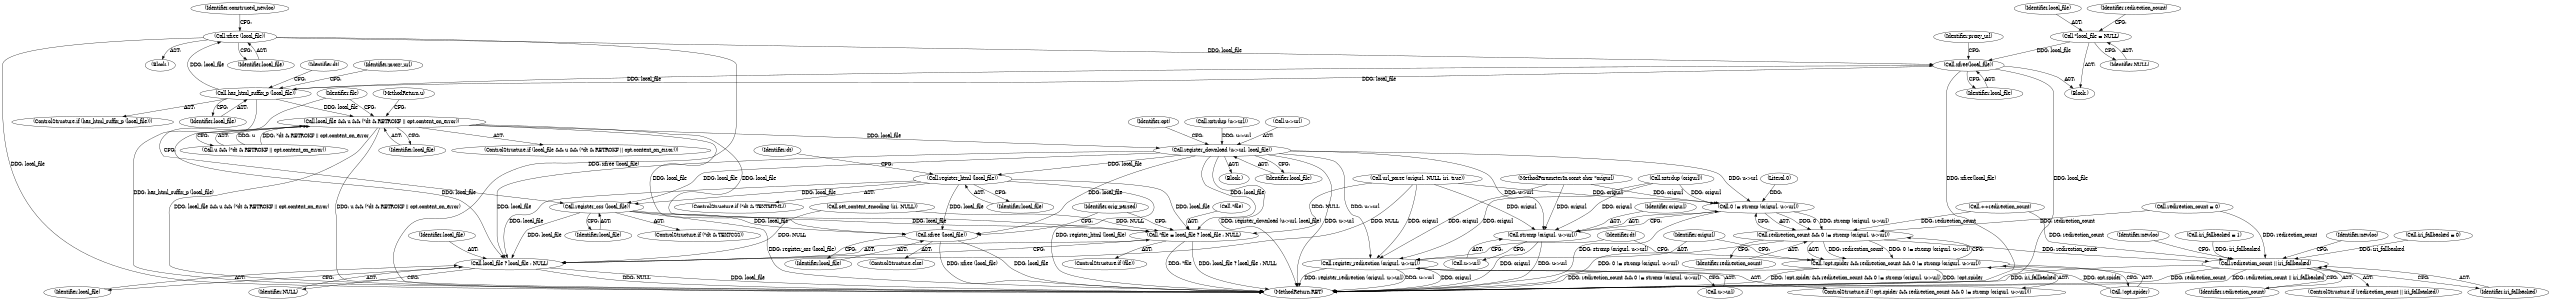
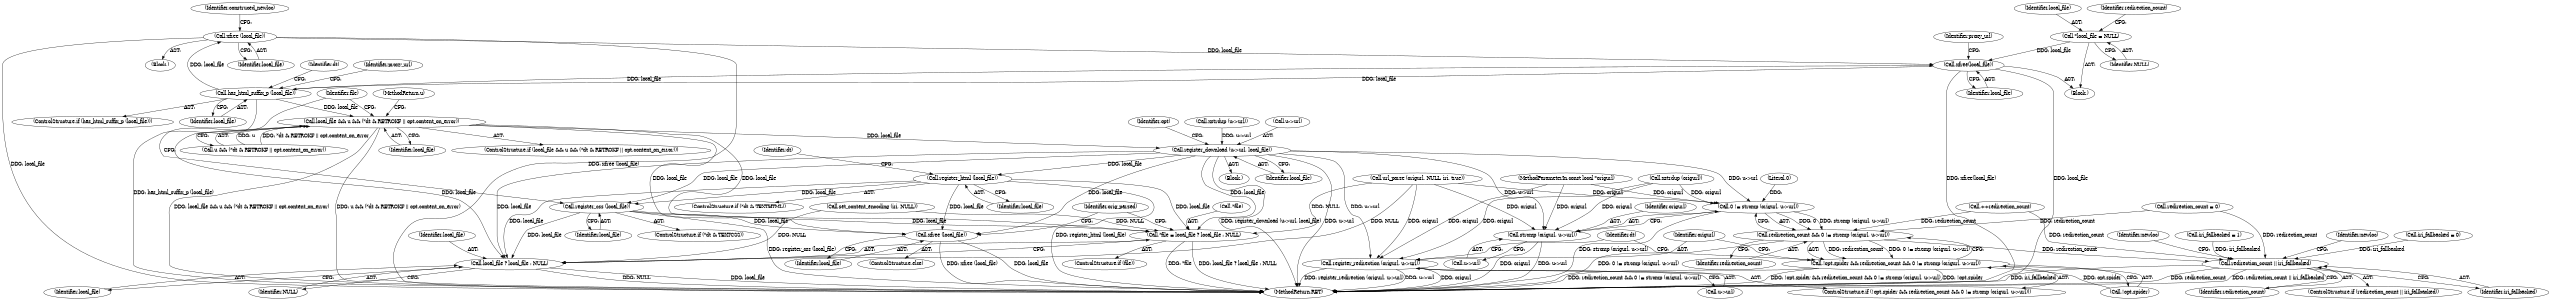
node "(MethodParameterIn,const char *origurl)": label "(MethodParameterIn,const char *origurl)" -> "(MethodParameterIn,const local *origurl)"
